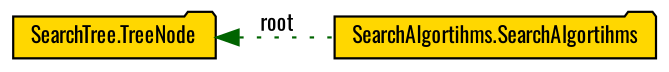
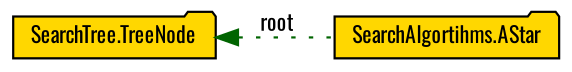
node "SearchAlgortihms.SearchAlgortihms": label "SearchAlgortihms.SearchAlgortihms" -> "SearchAlgortihms.AStar"
